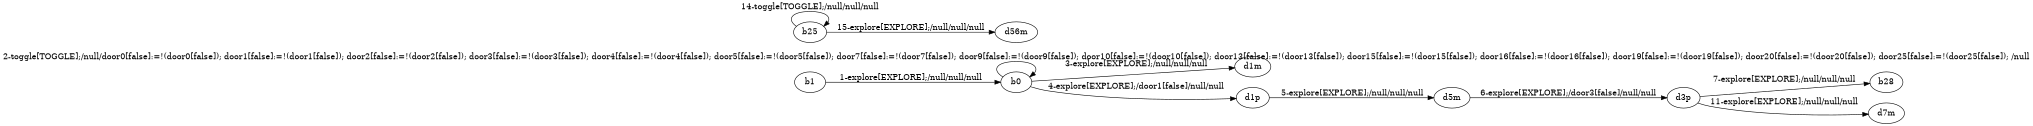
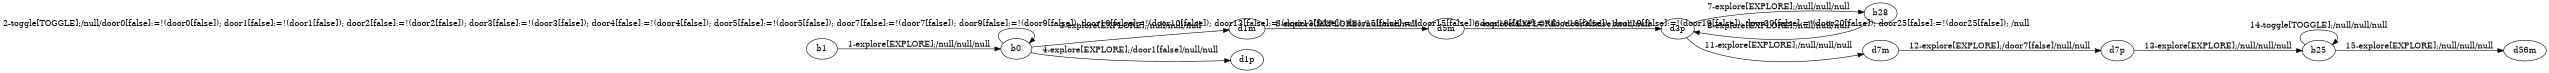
edge "b28" -> "d3p": added, label "8-explore[EXPLORE];/null/null/null"
node "d7p": added
edge "d1p" -> "d5m": now "d1m" -> "d5m"
